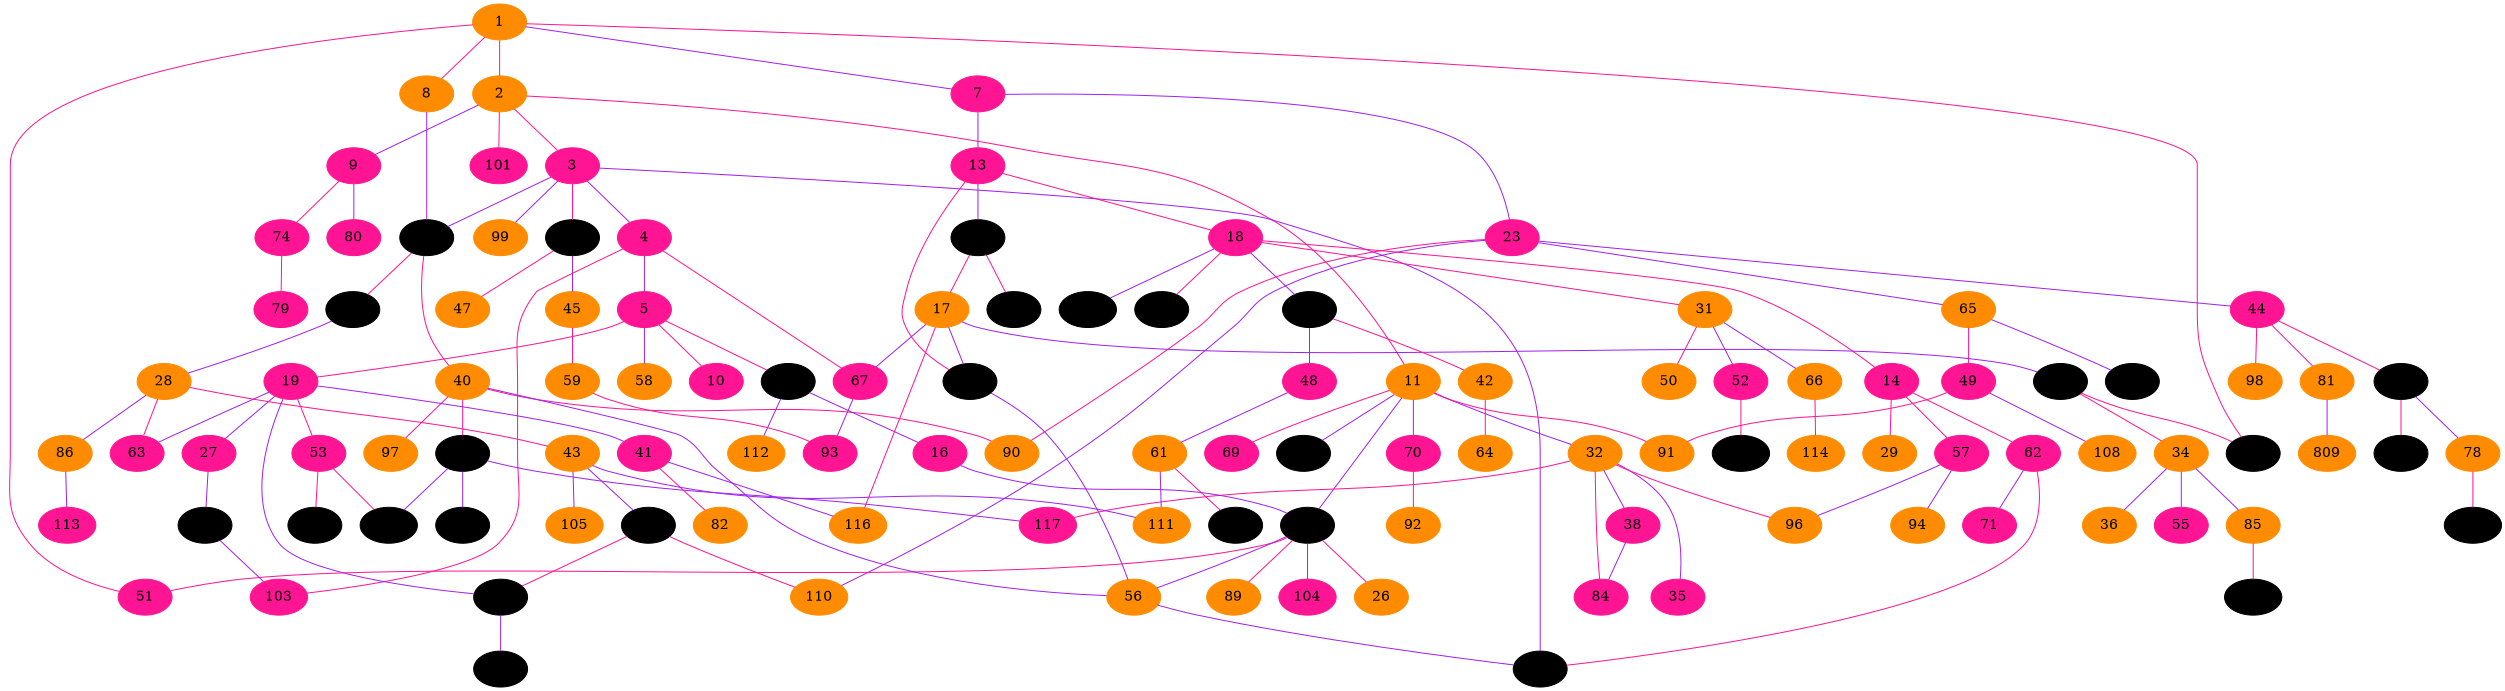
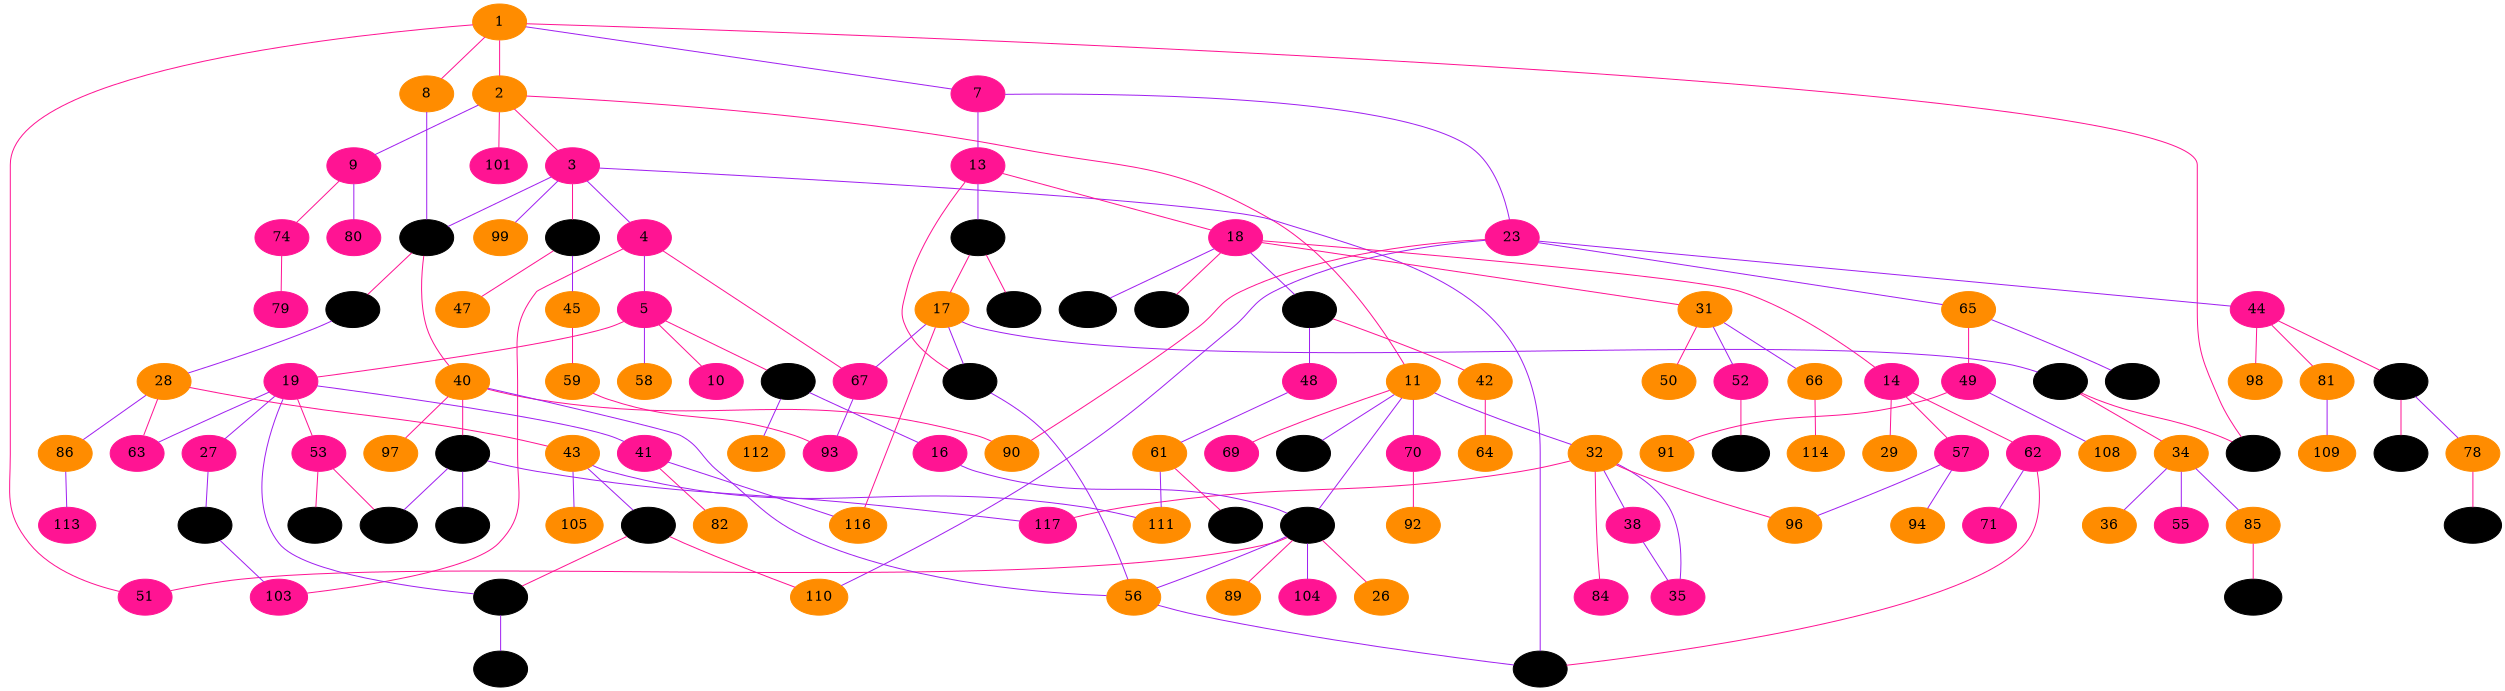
edge "11" -- "91": removed
node "809": label "809" -> "109"
edge "38" -- "84": now "38" -- "35"
